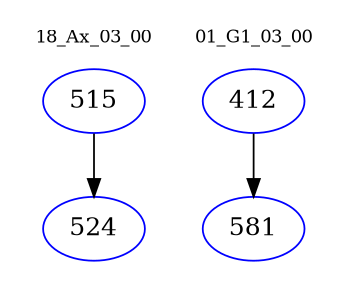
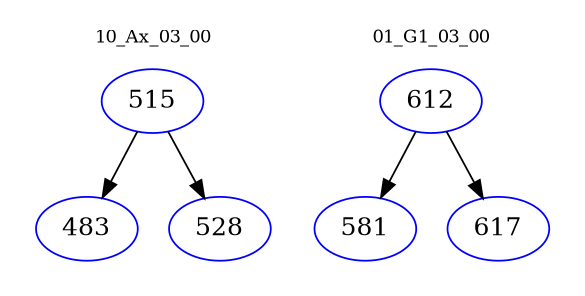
cluster "18_Ax_03_00": label "18_Ax_03_00" -> "10_Ax_03_00"
node "412": label "412" -> "612"
node "483": added
node "524": label "524" -> "528"
node "617": added
